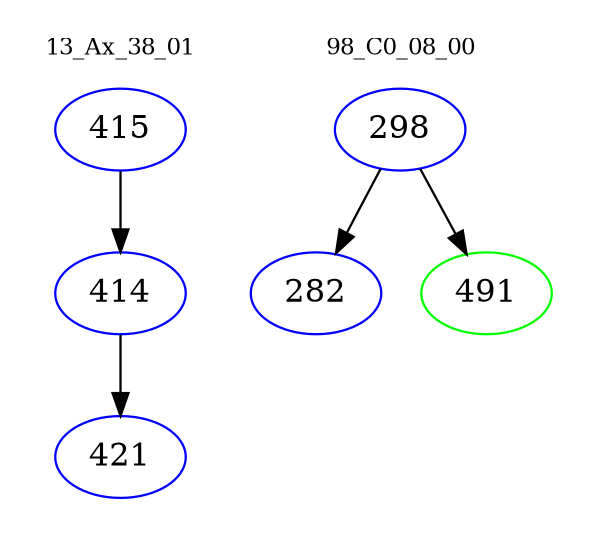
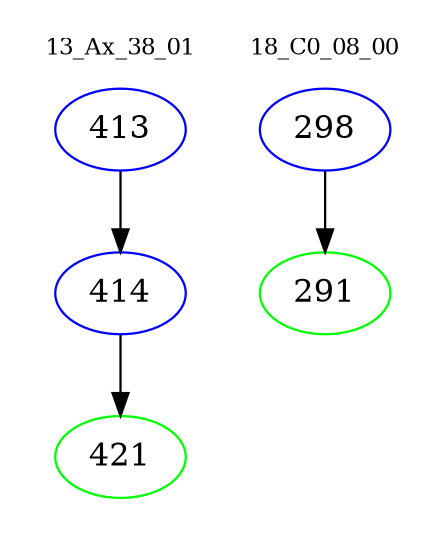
cluster "98_C0_08_00": label "98_C0_08_00" -> "18_C0_08_00"
node "415": label "415" -> "413"
node "282": removed
node "491": label "491" -> "291"
node "421": color blue -> green
